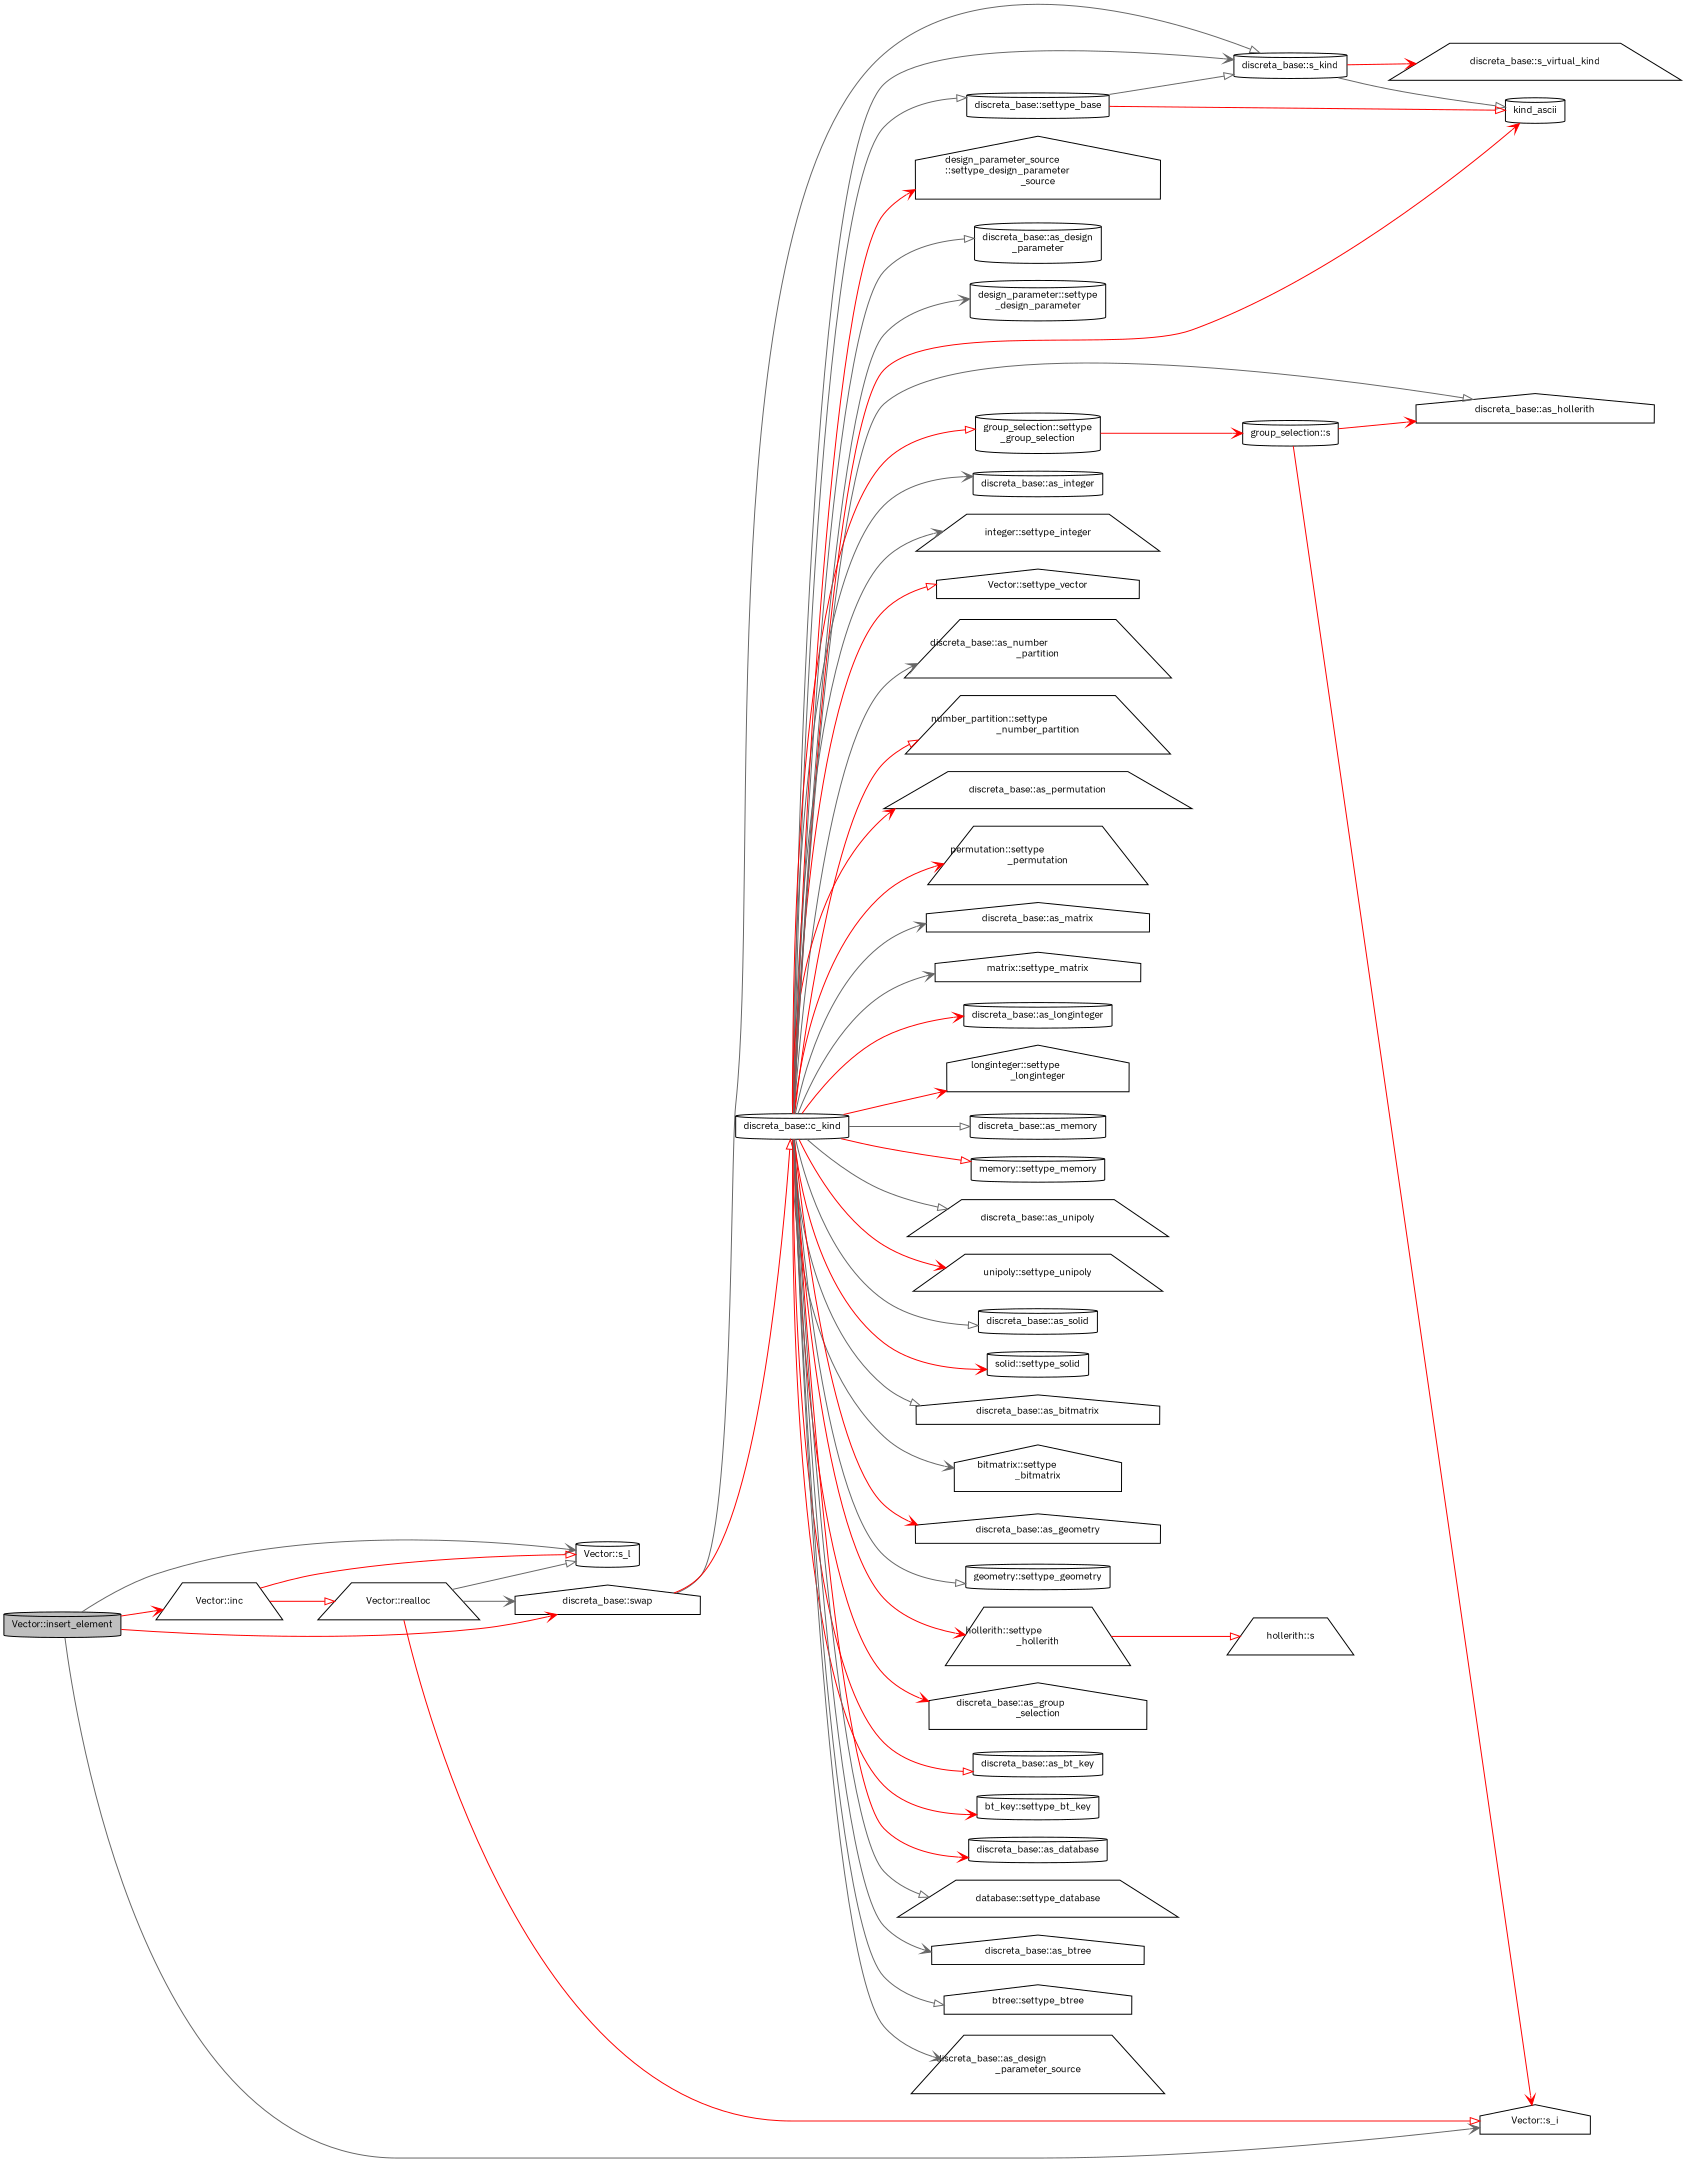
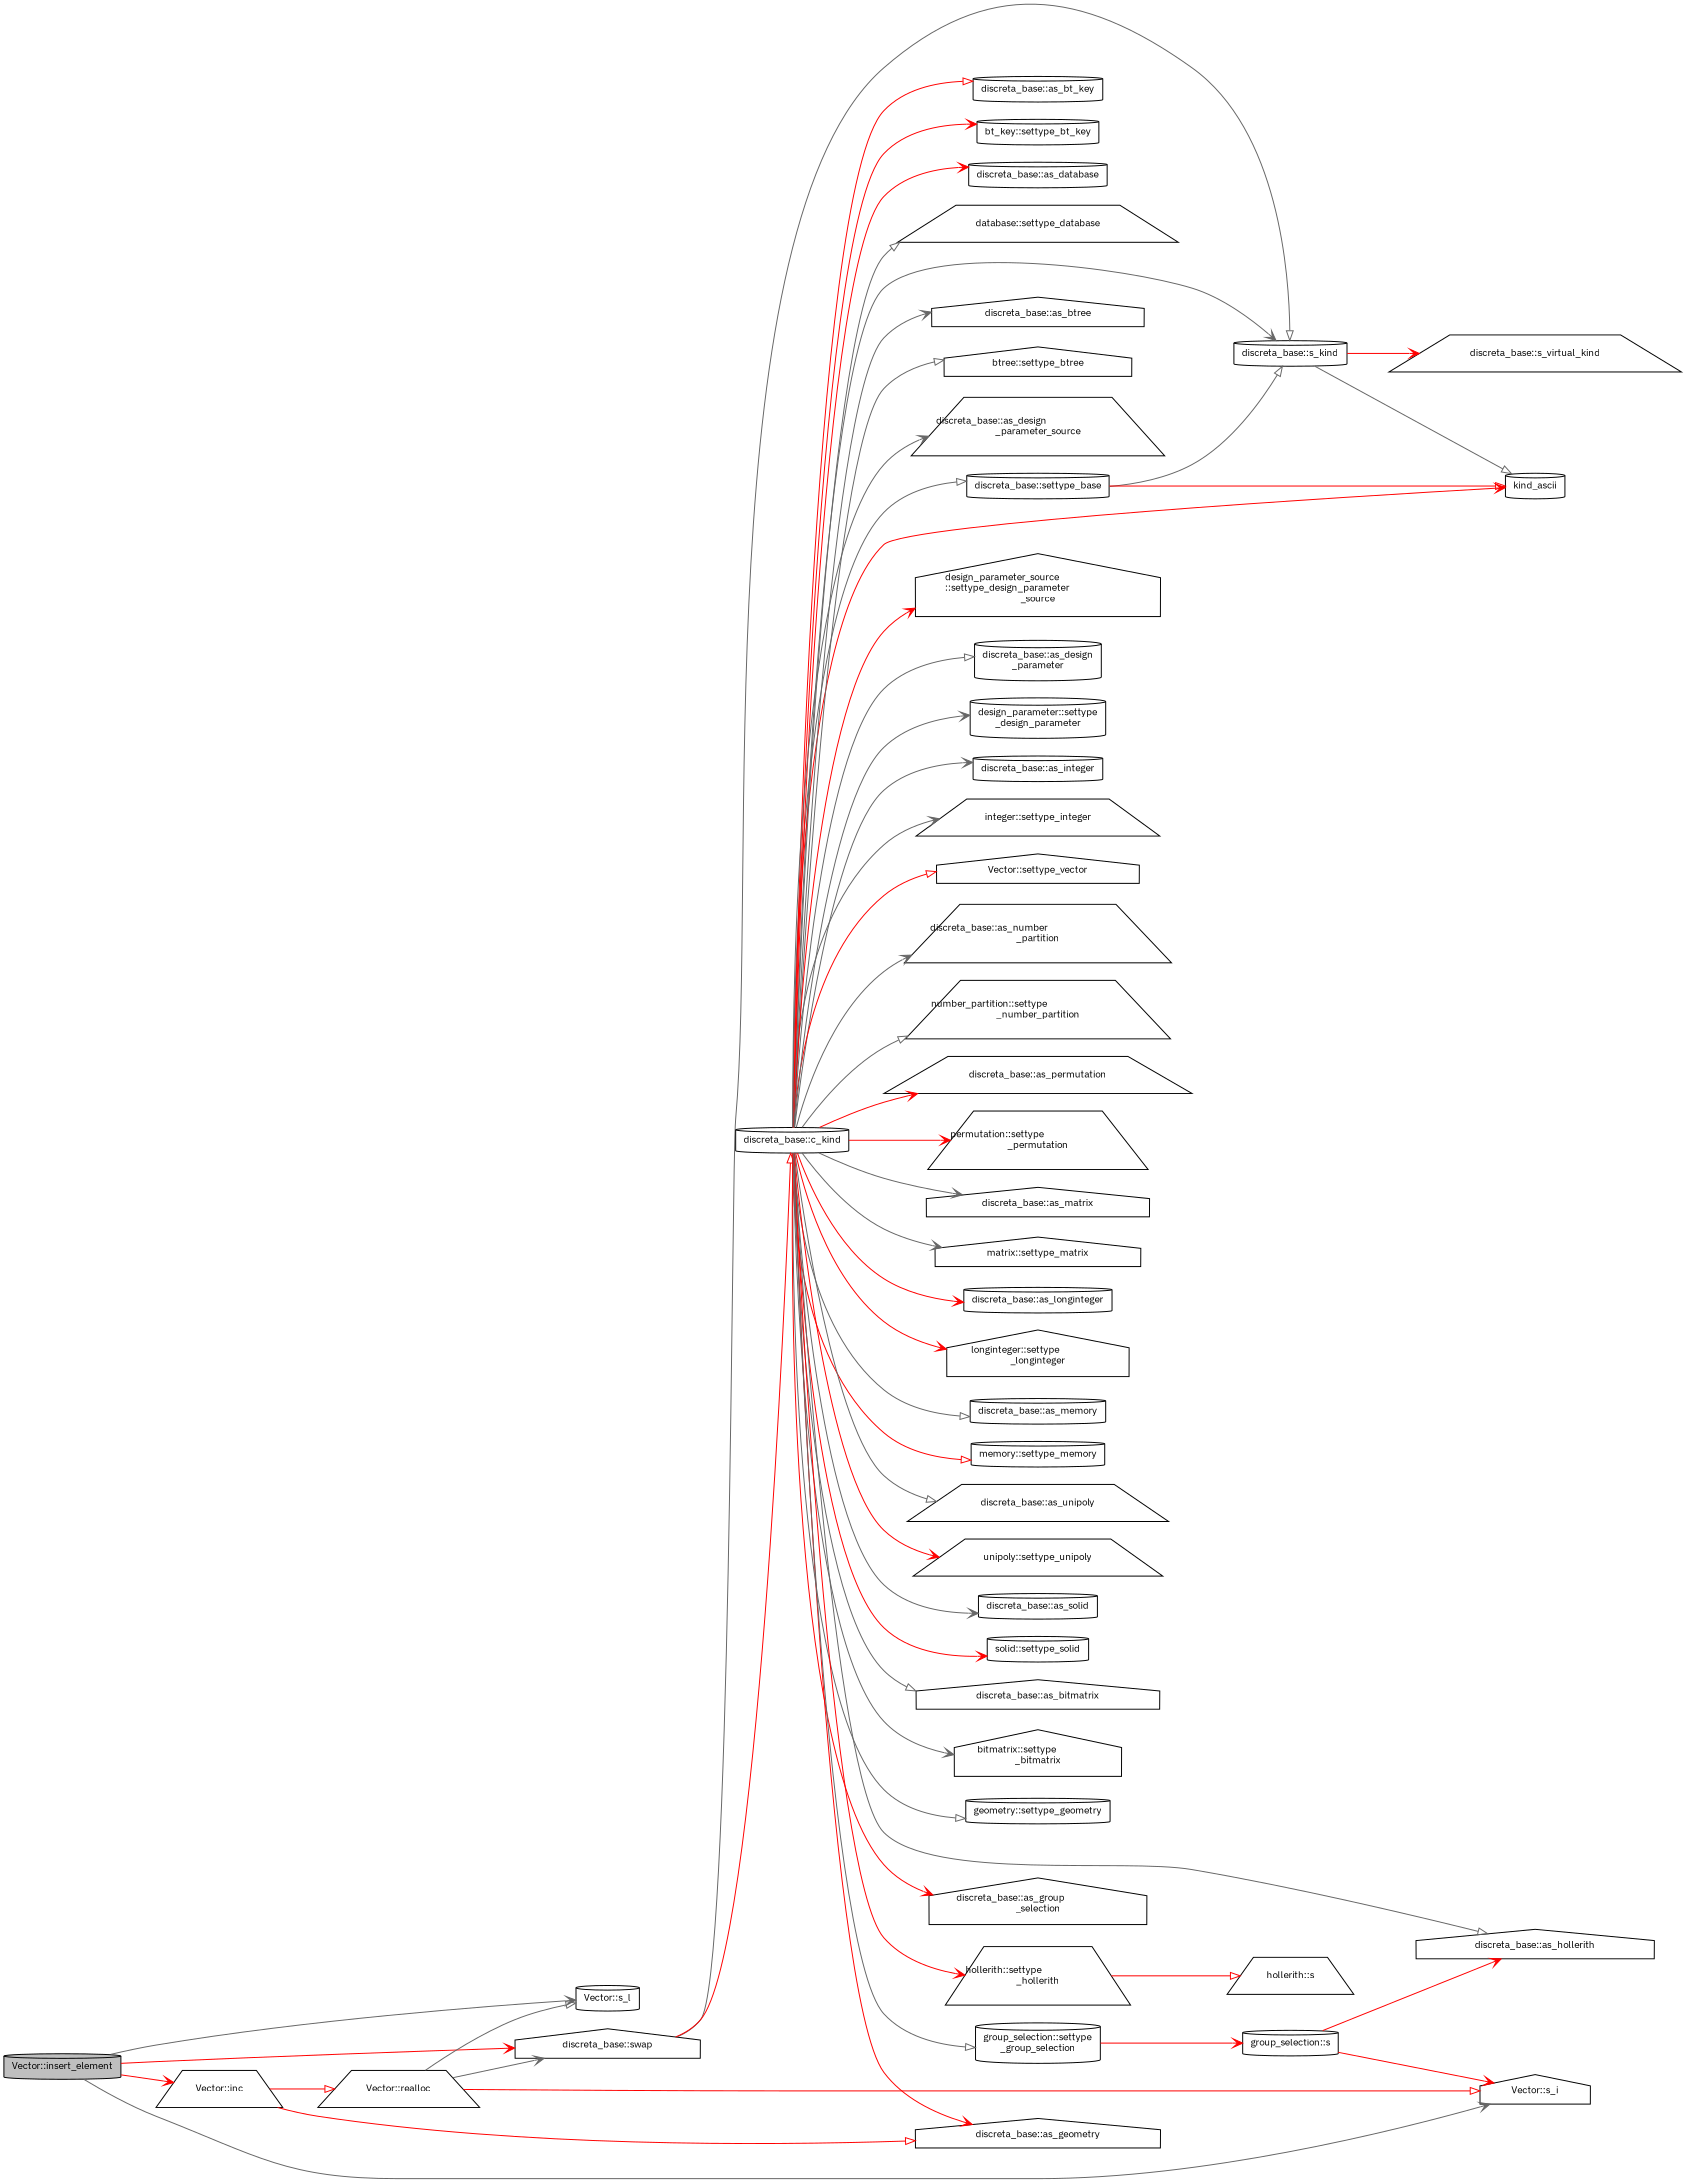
edge "discreta_base::c_kind" -> "group_selection::settype _group_selection": color red -> gray40
edge "discreta_base::c_kind" -> "number_partition::settype _number_partition": color red -> gray40
edge "discreta_base::c_kind" -> "discreta_base::as_solid": arrowhead onormal -> vee
edge "Vector::inc" -> "Vector::s_l": now "Vector::inc" -> "discreta_base::as_geometry"
